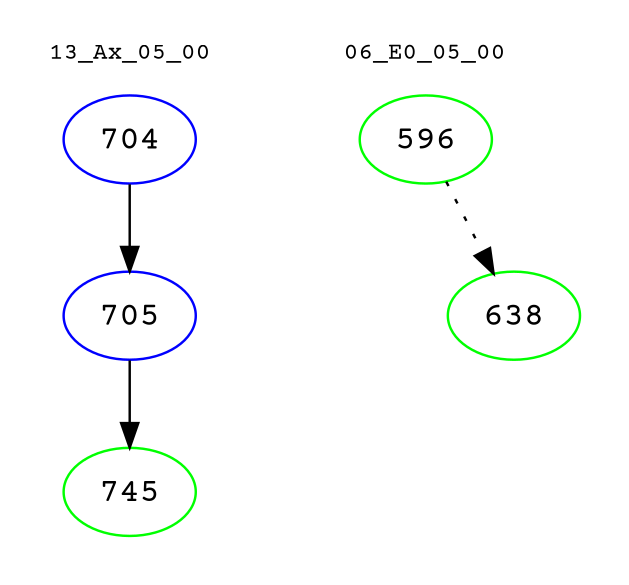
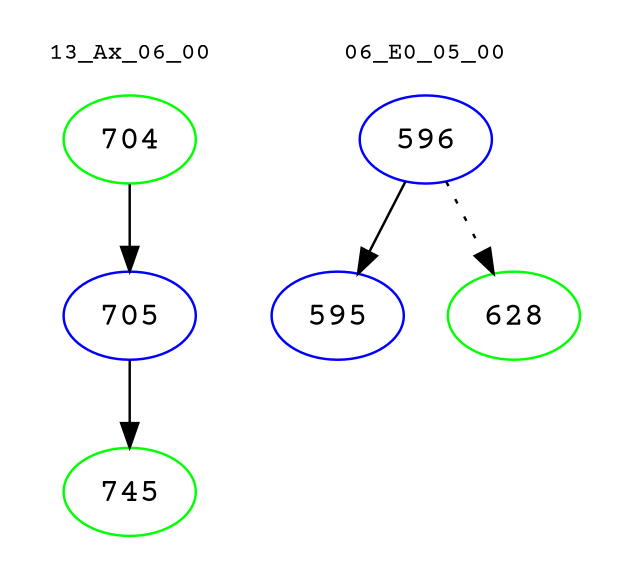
cluster "13_Ax_05_00": label "13_Ax_05_00" -> "13_Ax_06_00"
node "704": color blue -> green
node "596": color green -> blue
node "595": added
node "638": label "638" -> "628"
